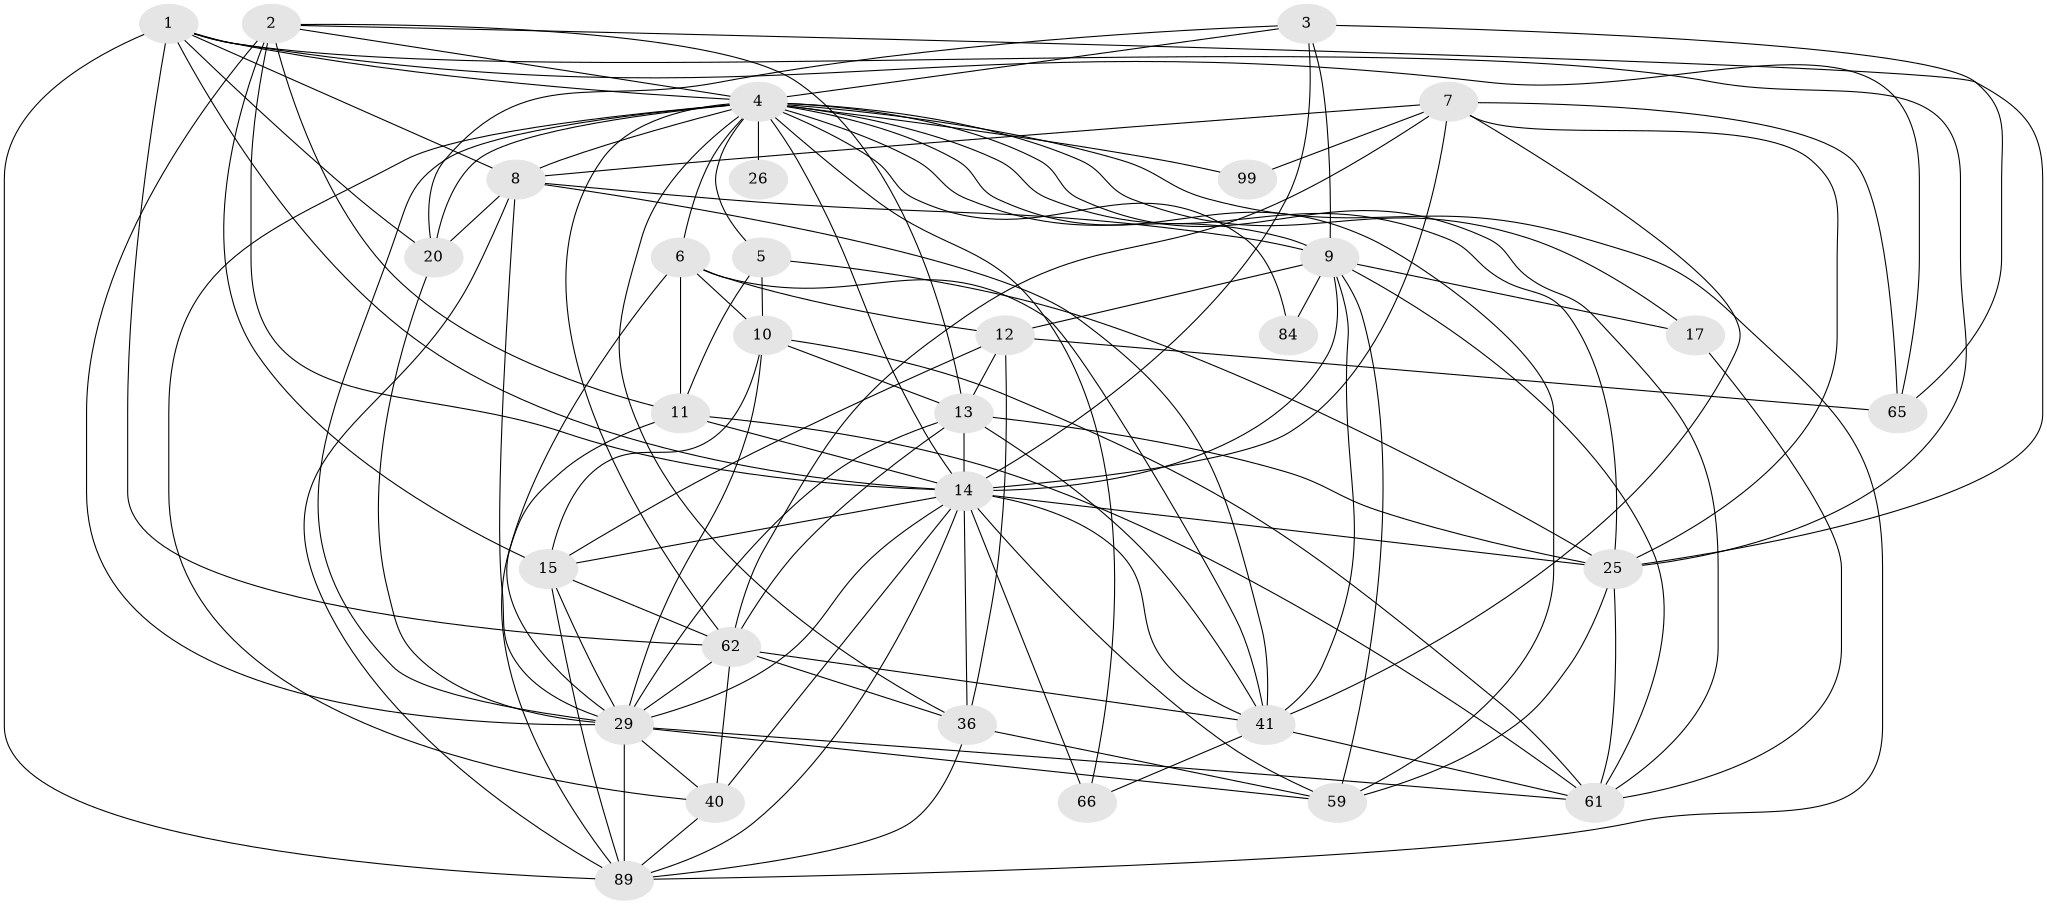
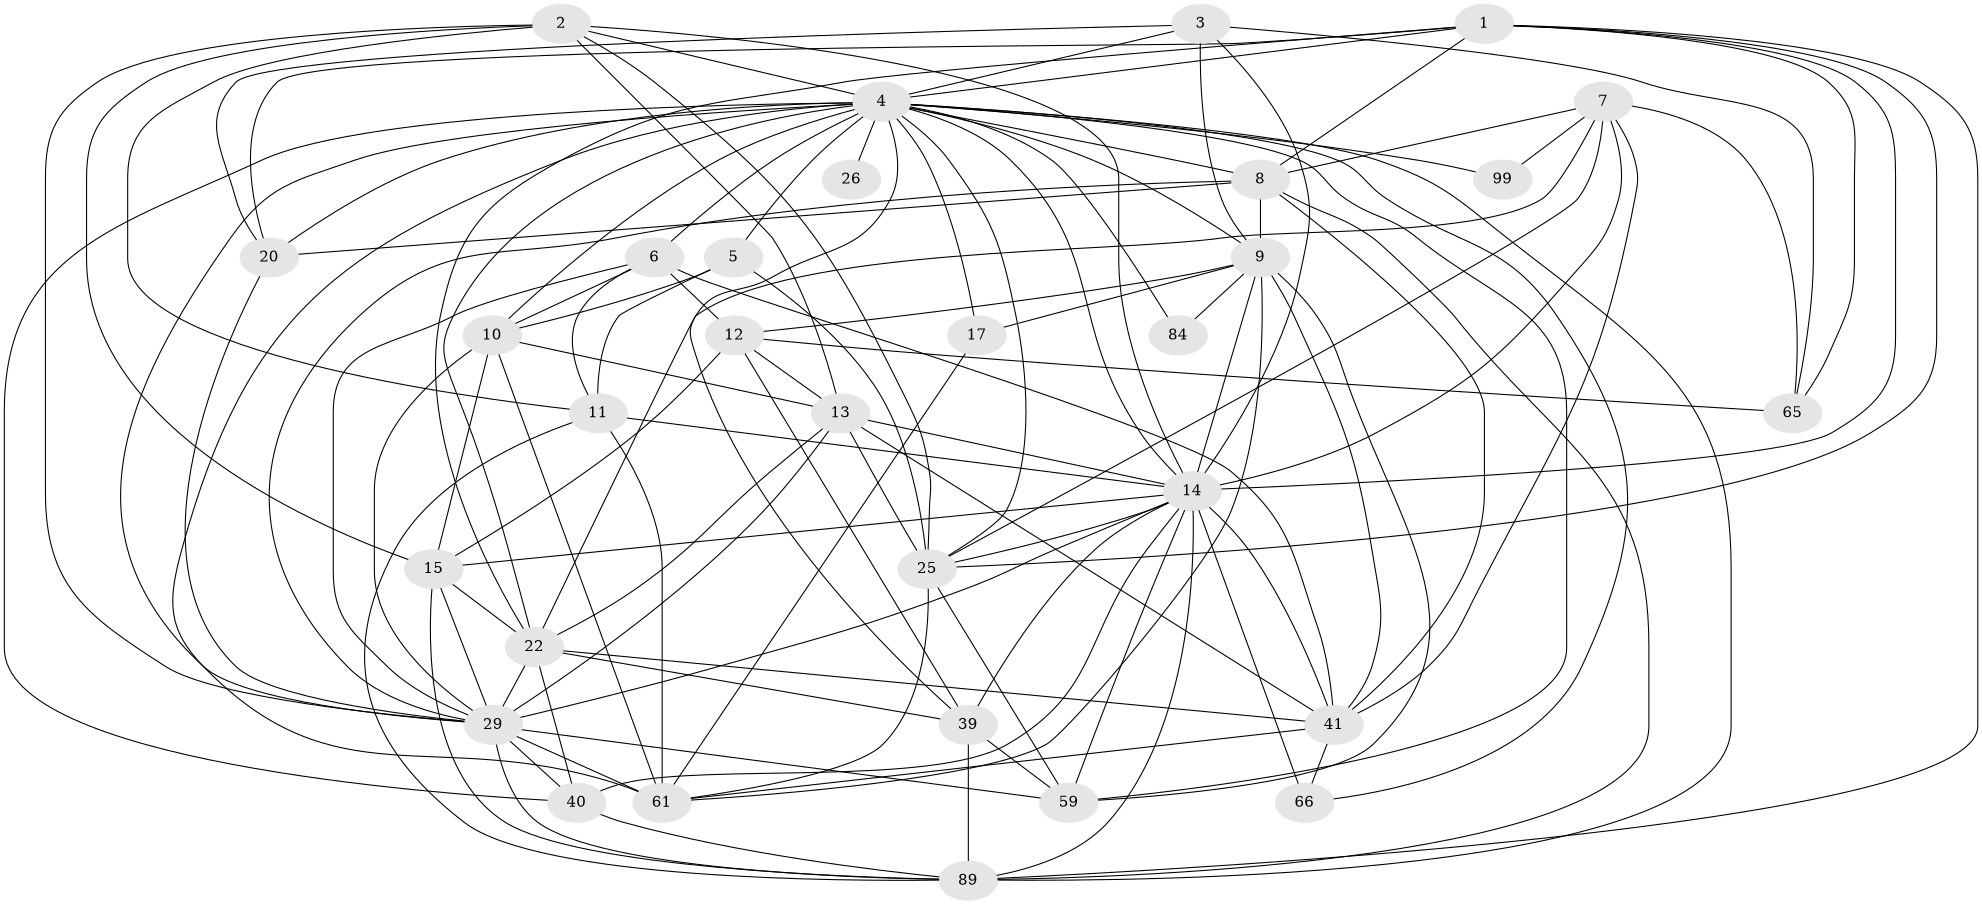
edge "4" -- "10": added
node "62": label "62" -> "22"
node "36": label "36" -> "39"
